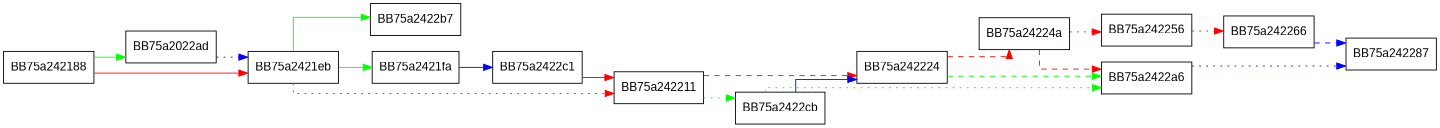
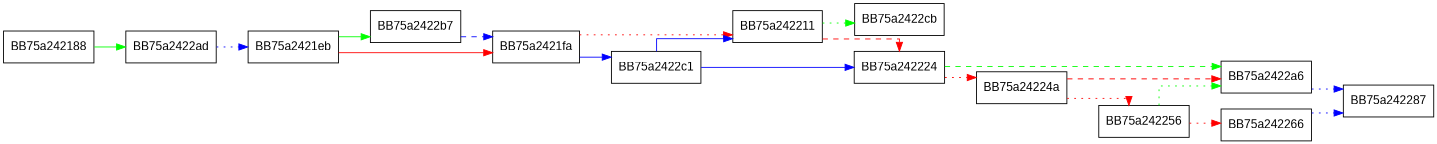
edge "BB75a2422b7" -> "BB75a2421fa": added
edge "BB75a242266" -> "BB75a242287": style dashed -> dotted
node "BB75a2022ad": label "BB75a2022ad" -> "BB75a2422ad"
edge "BB75a242224" -> "BB75a24224a": style dashed -> dotted
edge "BB75a2421eb" -> "BB75a2421fa": color green -> red
edge "BB75a242188" -> "BB75a2421eb": removed
edge "BB75a2422c1" -> "BB75a242211": color red -> blue
edge "BB75a2422cb" -> "BB75a242224": now "BB75a2422c1" -> "BB75a242224"
edge "BB75a2422cb" -> "BB75a2422a6": now "BB75a242256" -> "BB75a2422a6"
edge "BB75a2421eb" -> "BB75a242211": now "BB75a2421fa" -> "BB75a242211"
